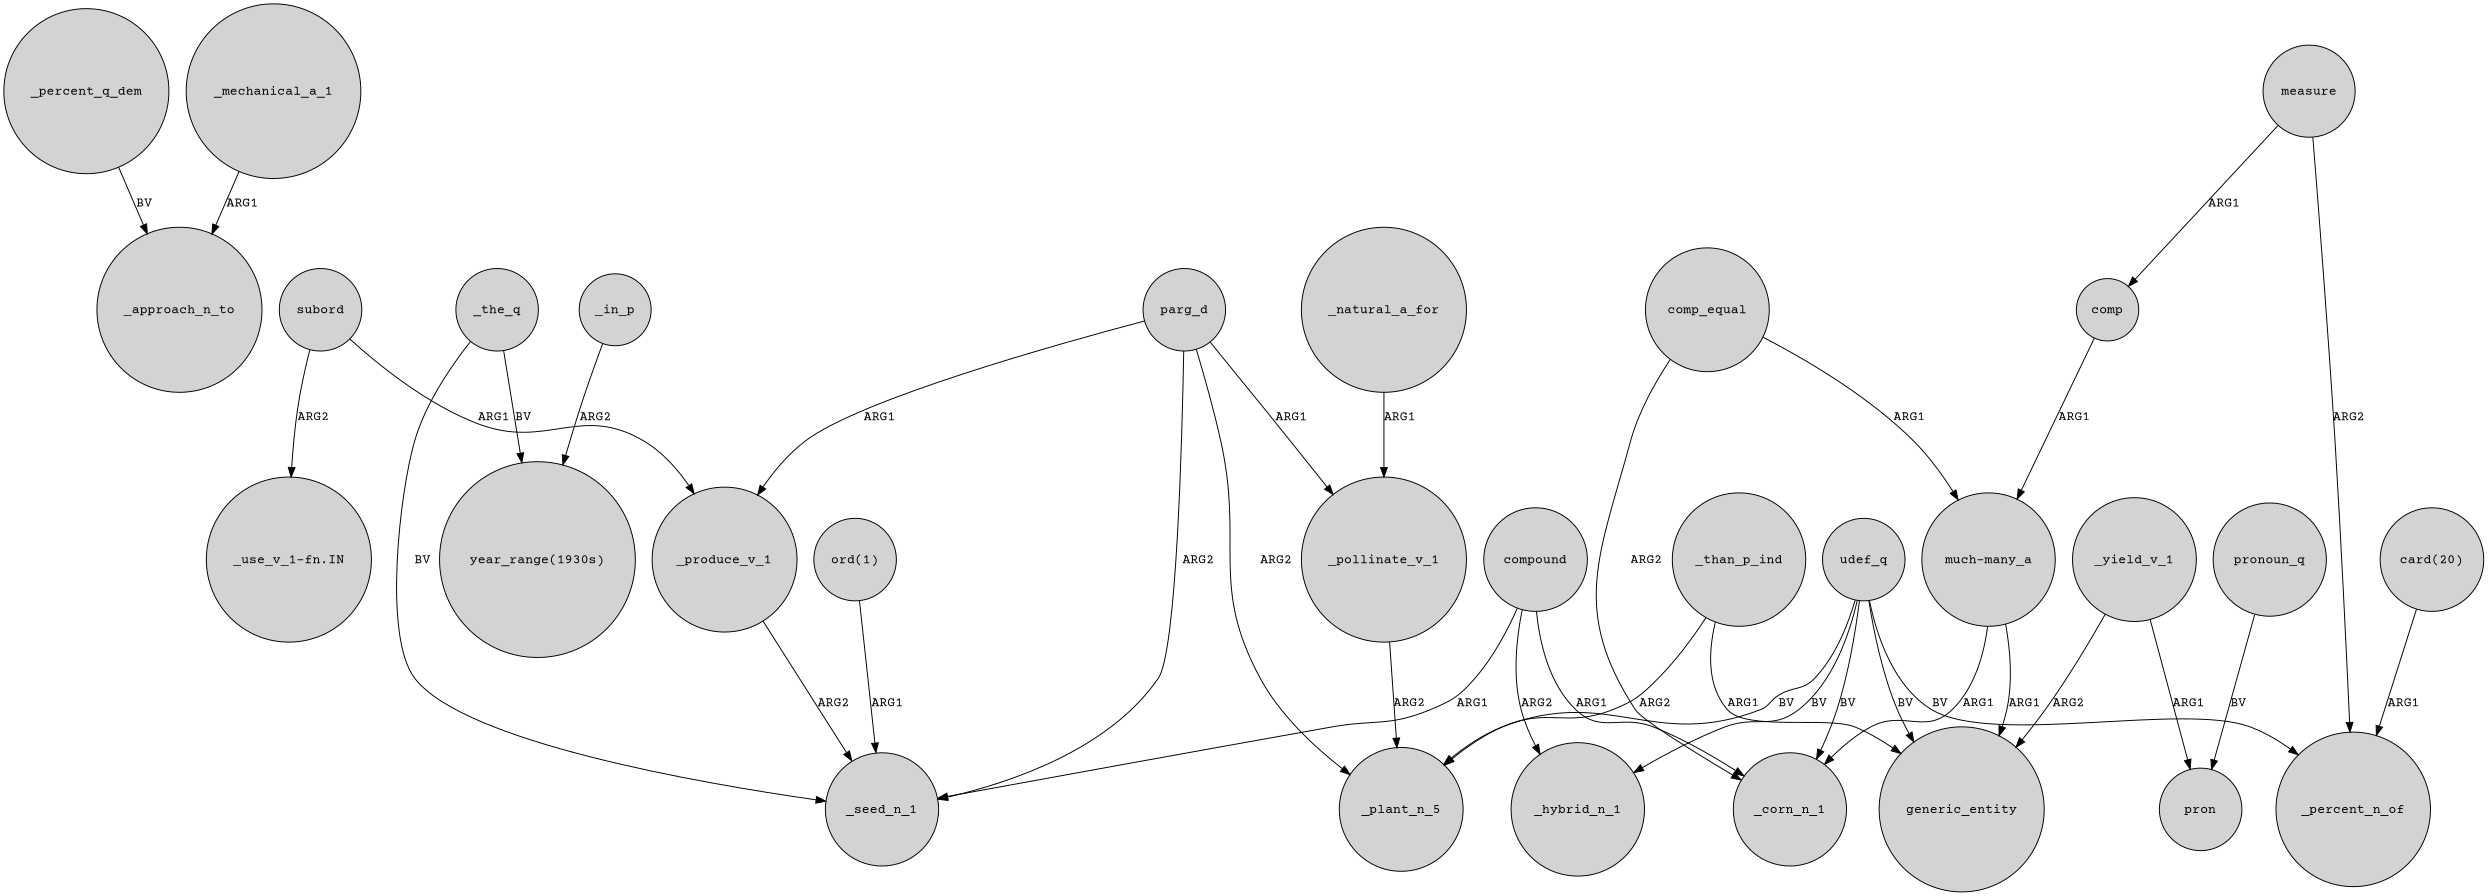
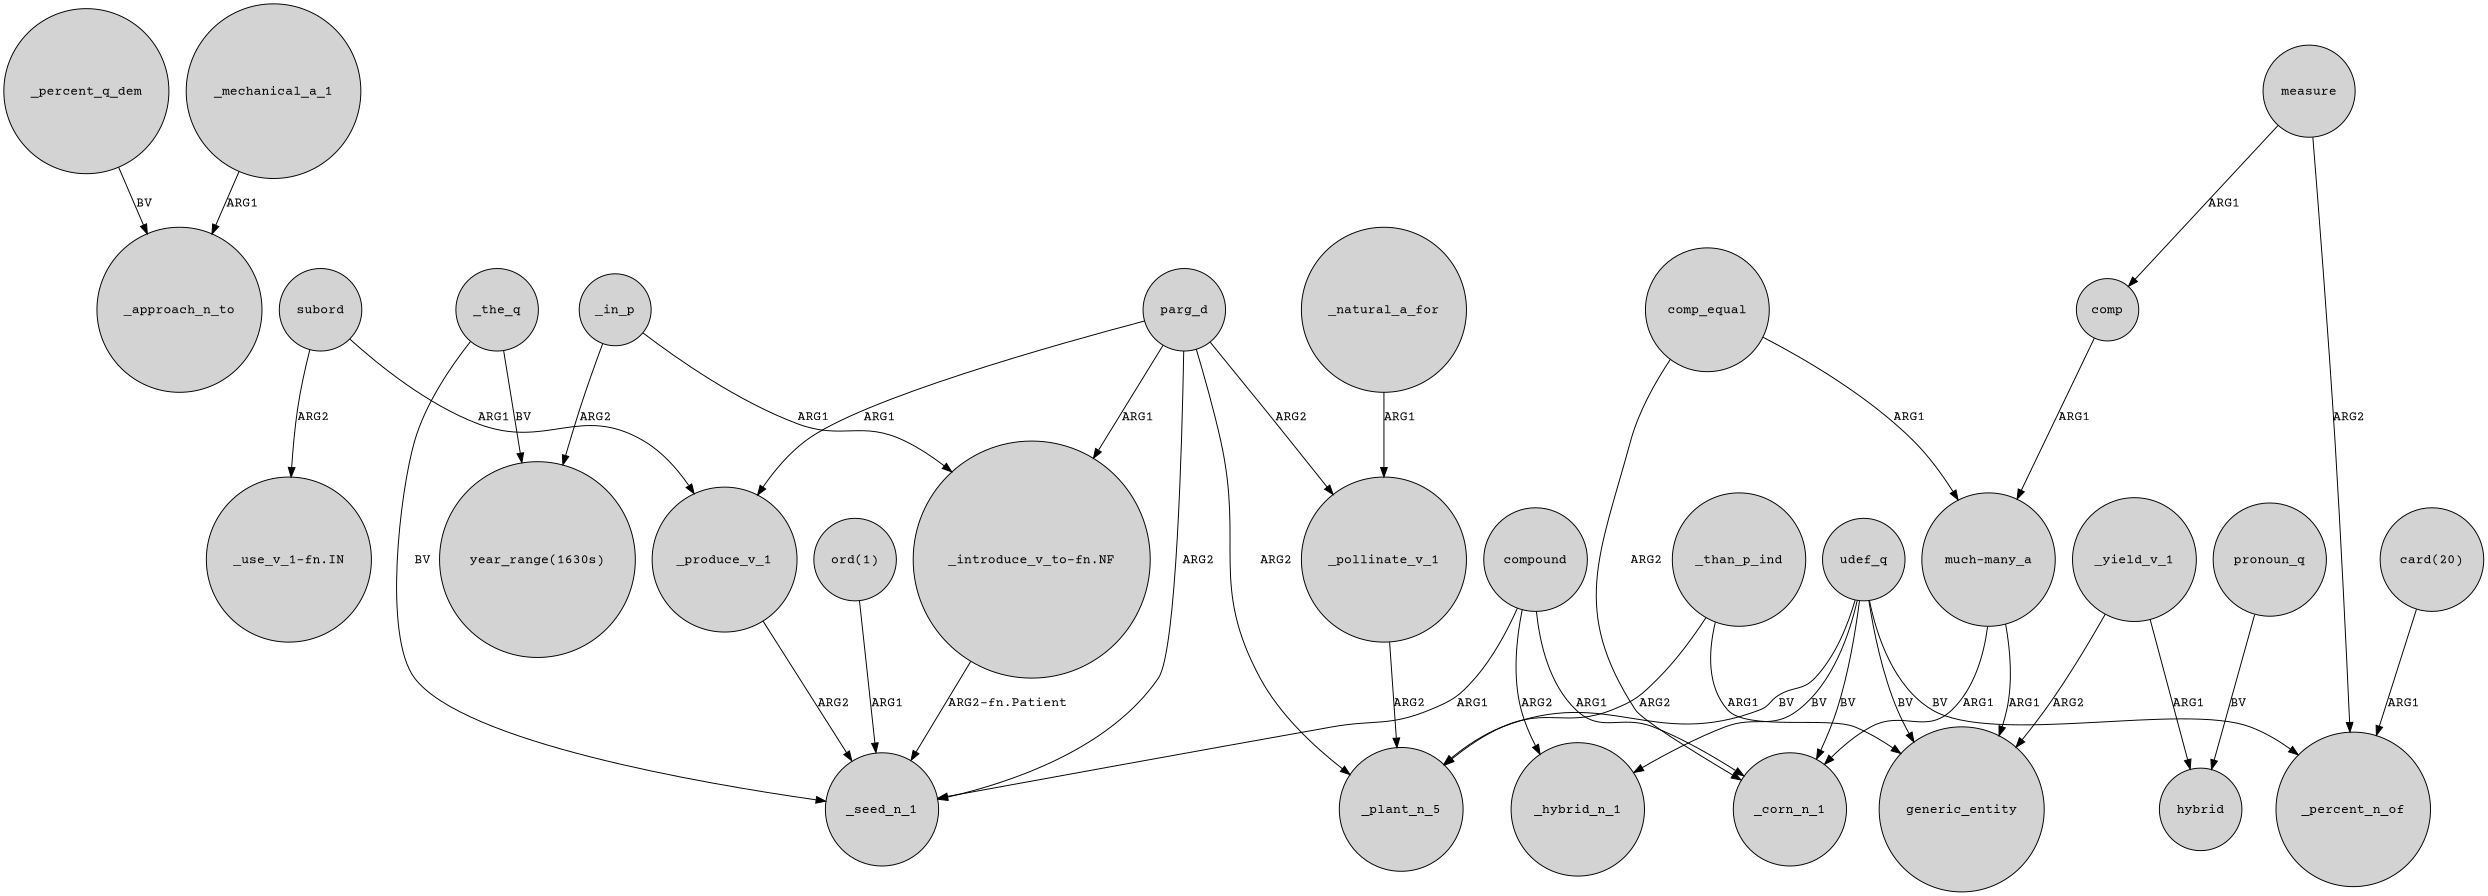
edge "parg_d" -> "_pollinate_v_1": label "ARG1" -> "ARG2"
node "year_range(1930s)": label "year_range(1930s)" -> "year_range(1630s)"
node "_introduce_v_to-fn.NF": added
node "pron": label "pron" -> "hybrid"
